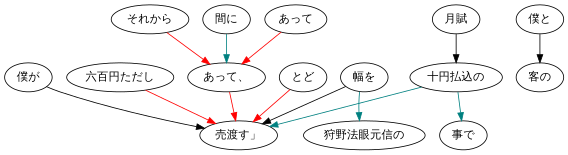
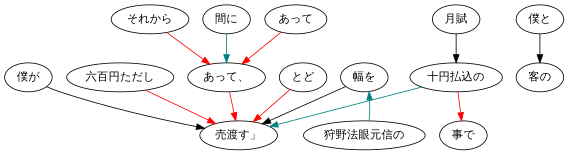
edge "幅を" -> "狩野法眼元信の": reversed
edge "十円払込の" -> "事で": color teal -> red
